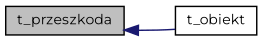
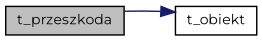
edge "t_obiekt" -> "t_przeszkoda": reversed
